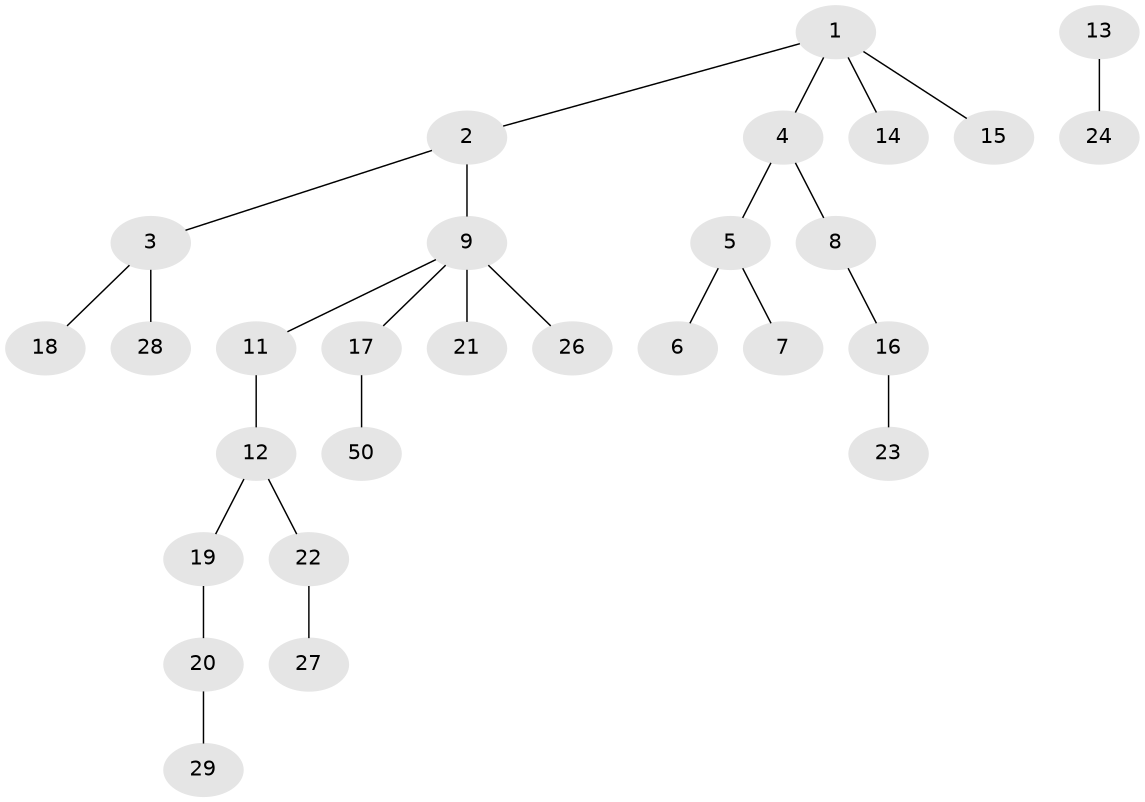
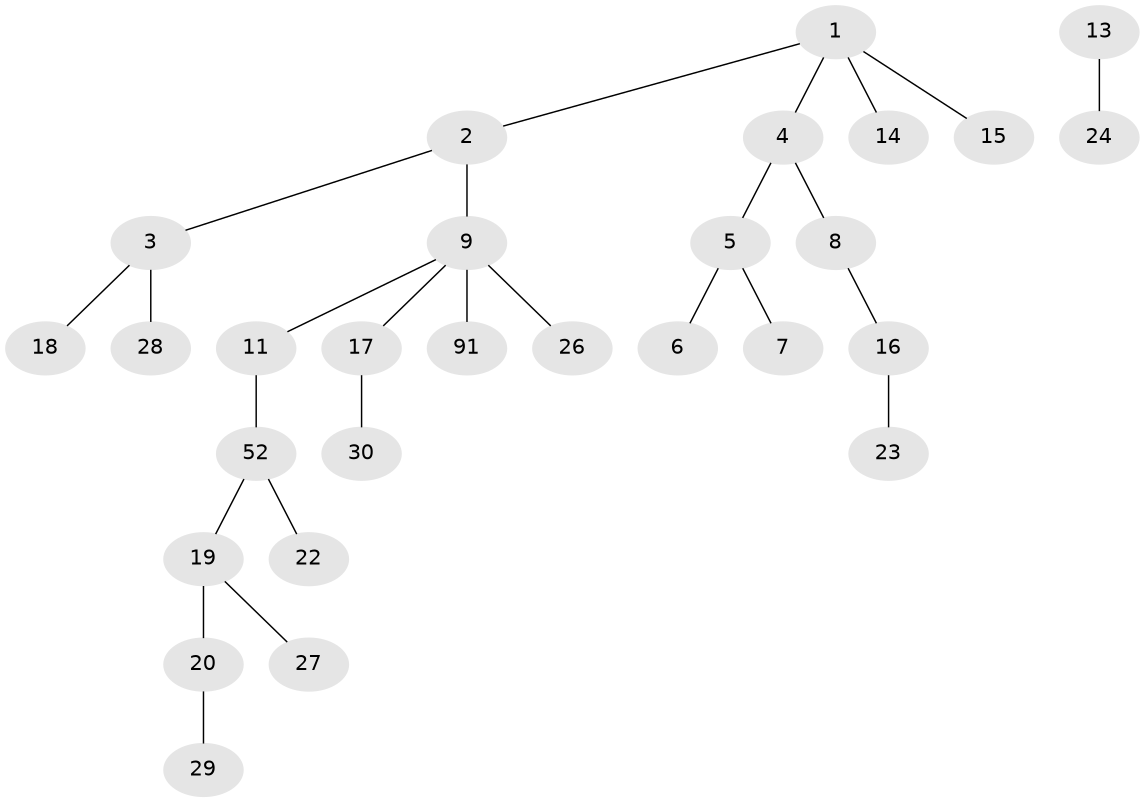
node "21": label "21" -> "91"
node "12": label "12" -> "52"
node "50": label "50" -> "30"
edge "22" -- "27": now "19" -- "27"
